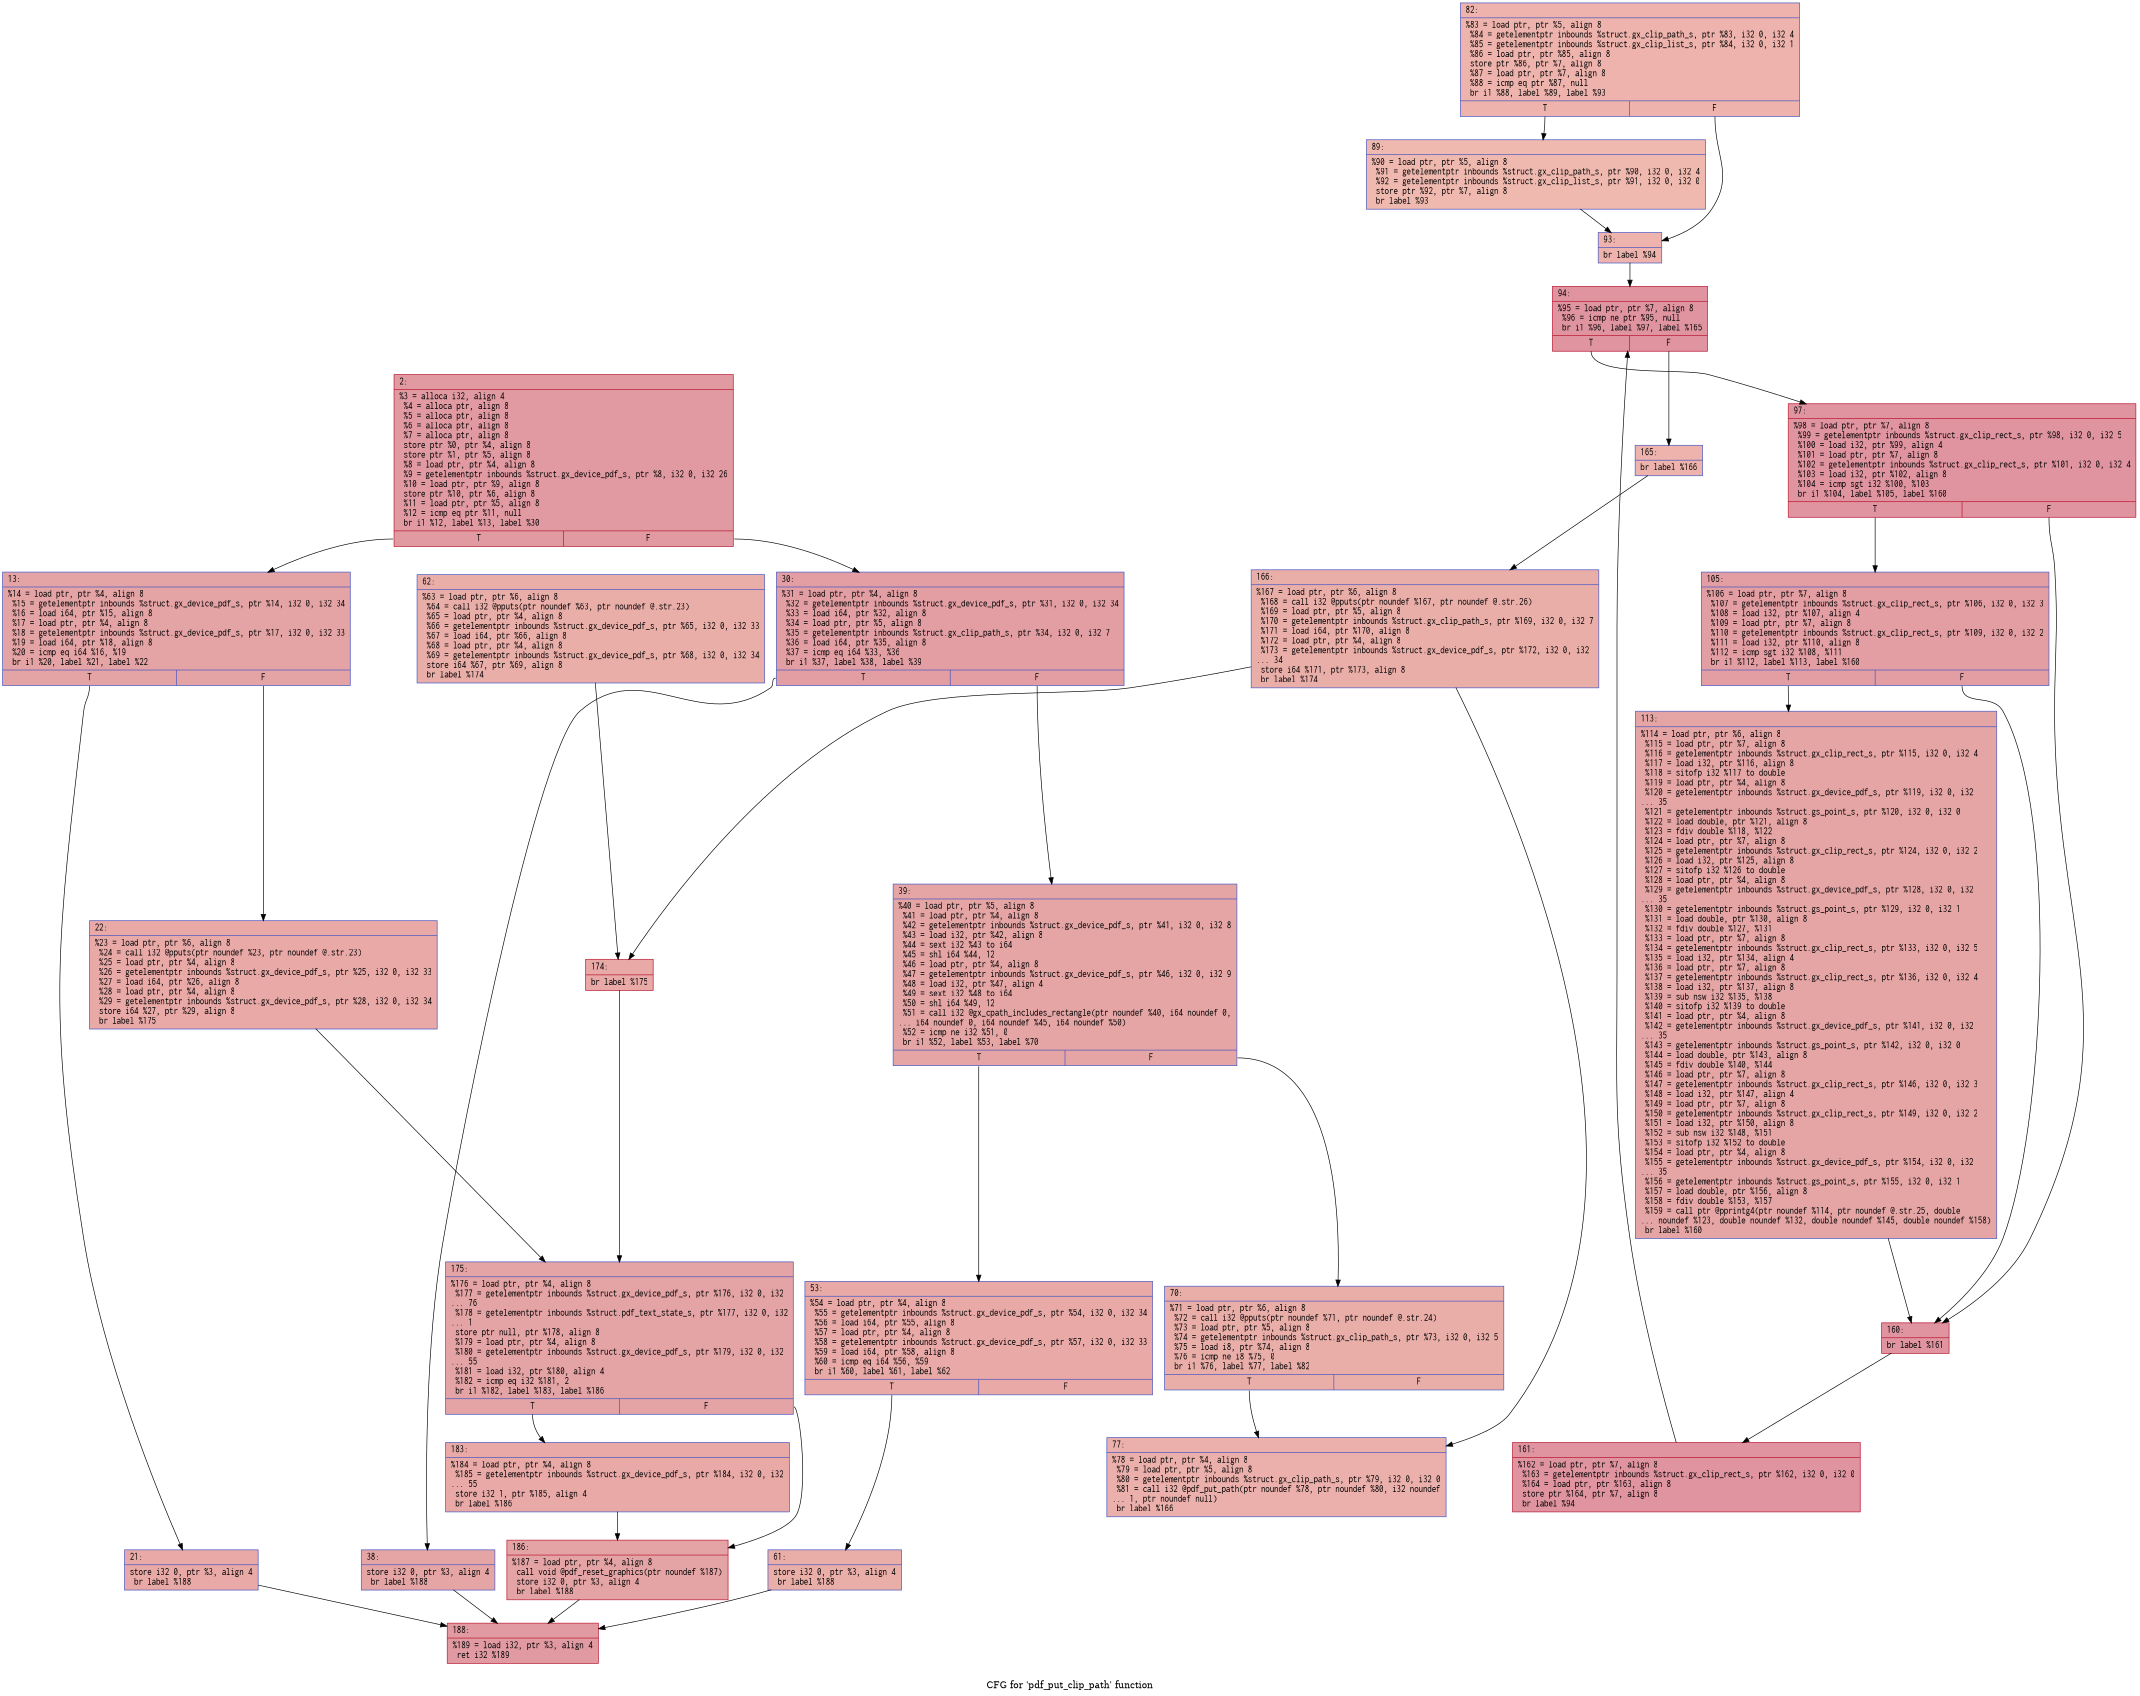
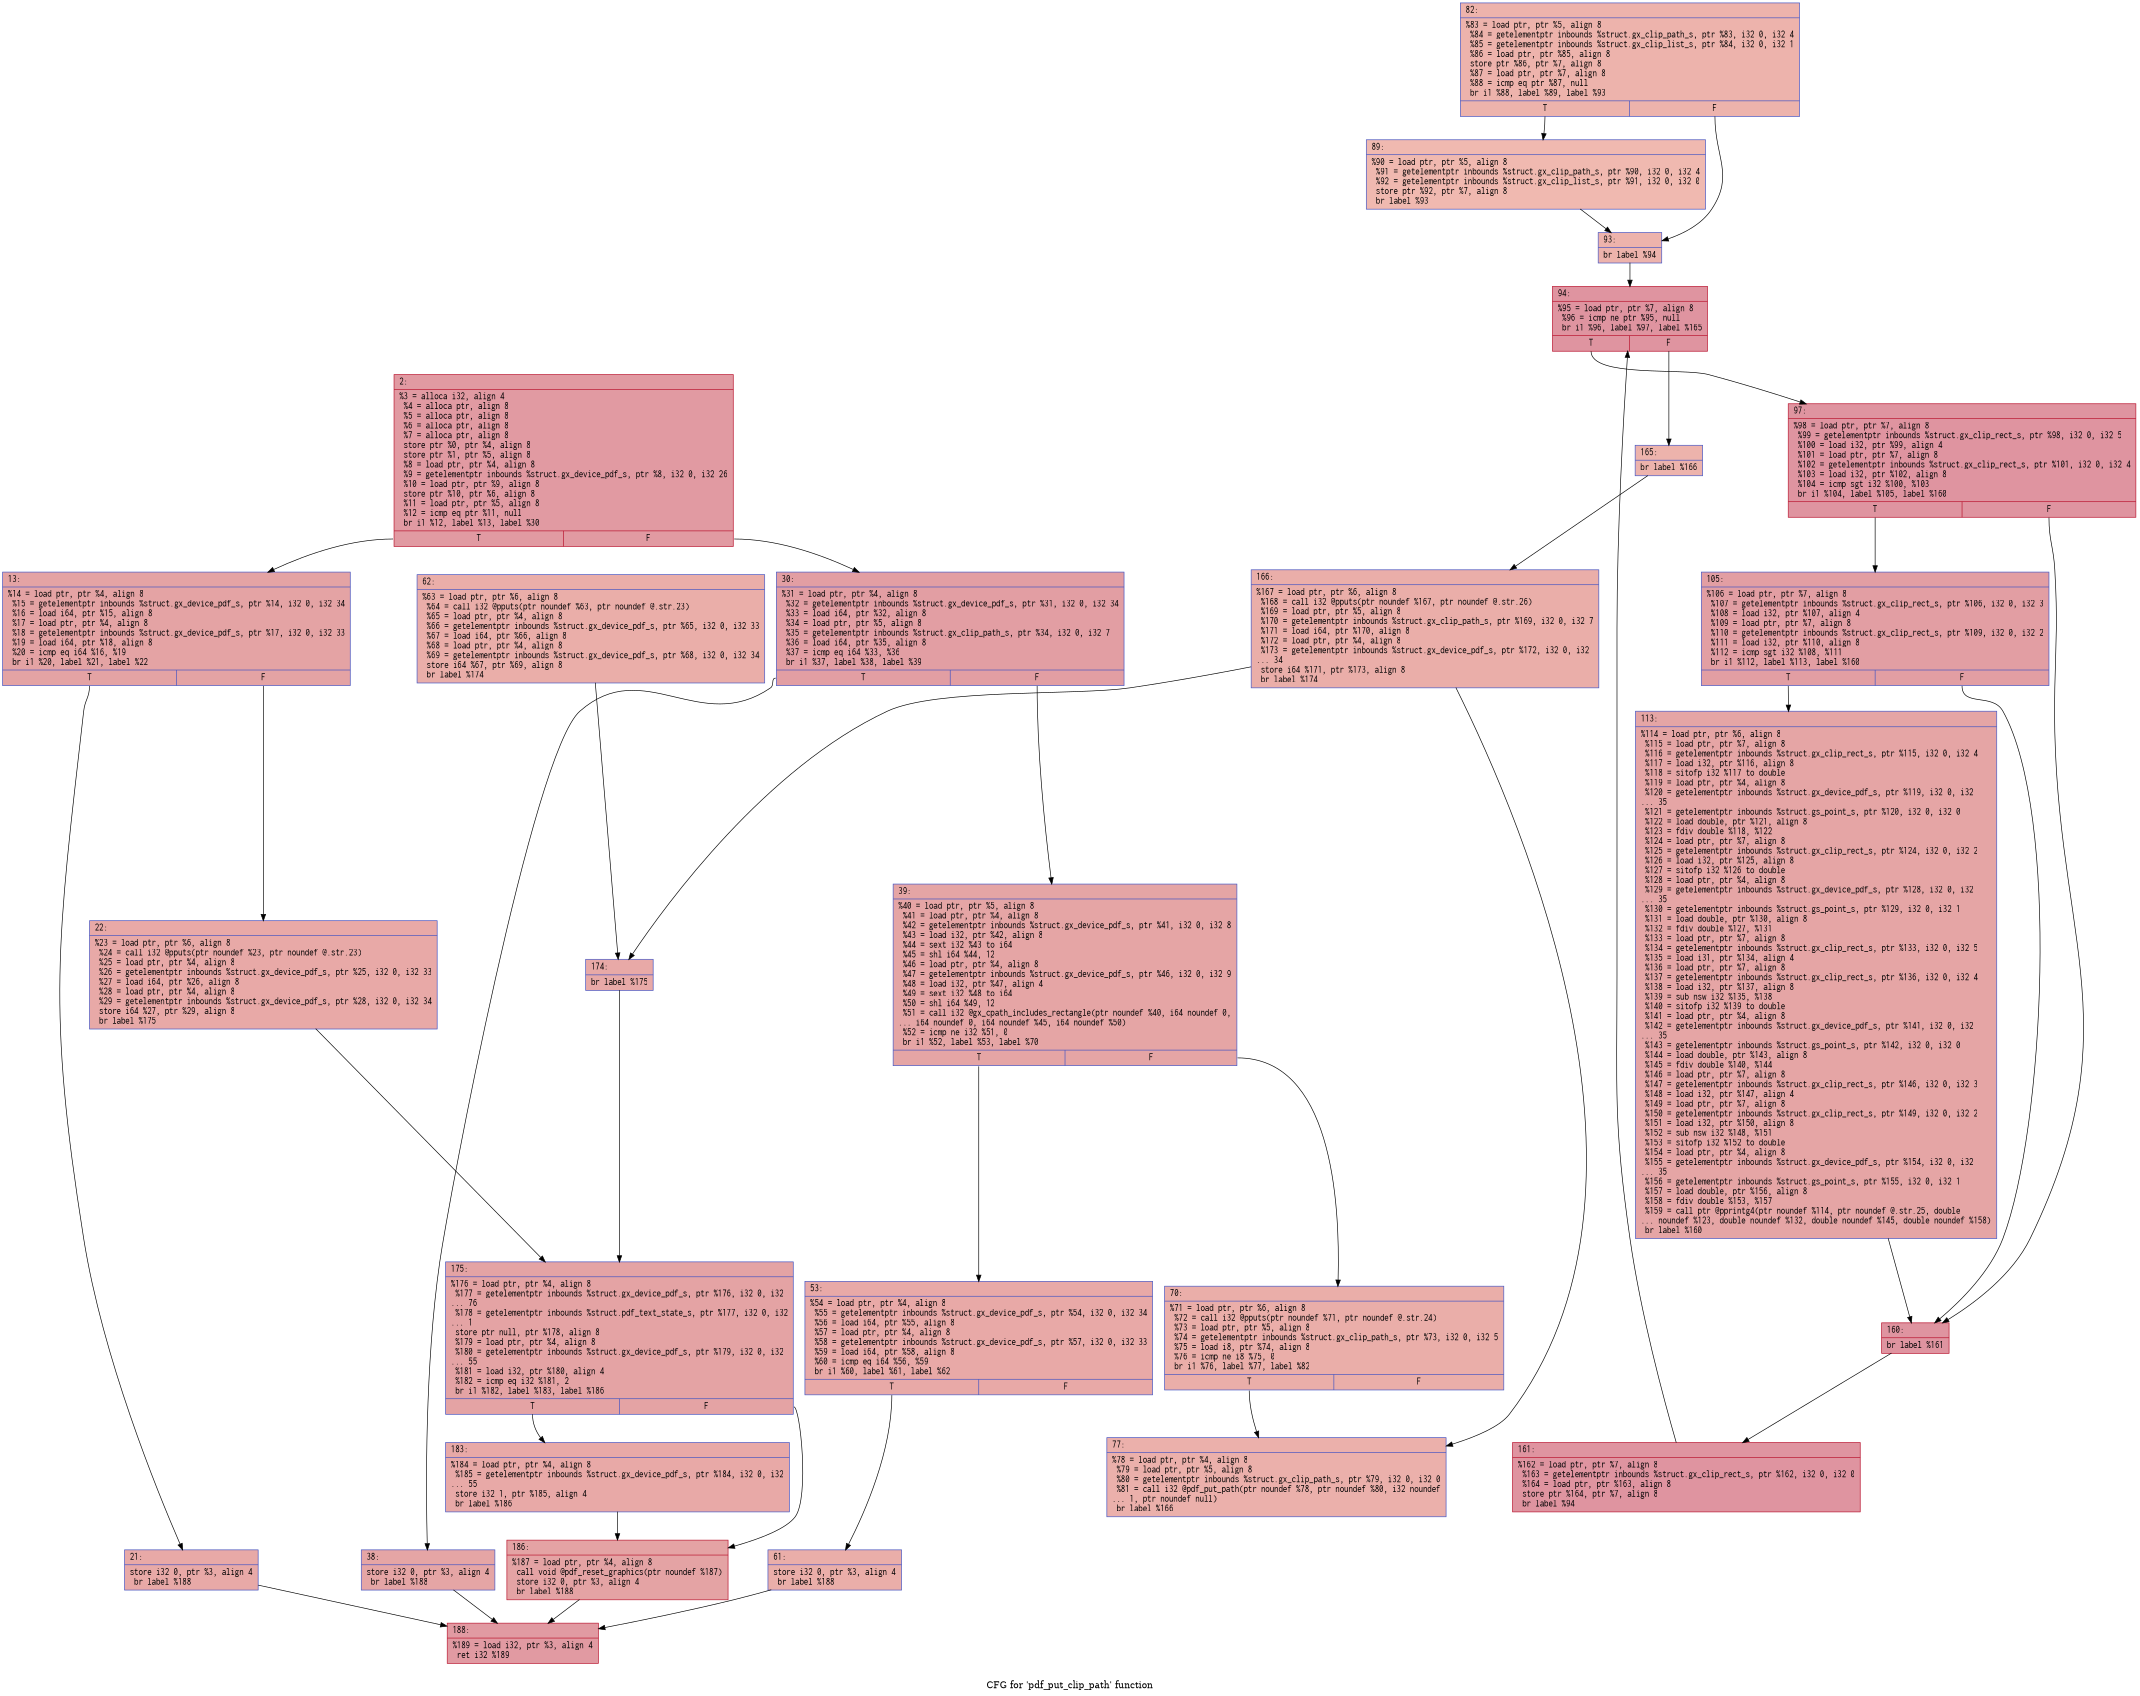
node "113:": text "%135 = load i32, ptr %134, align 4" -> "%135 = load i31, ptr %134, align 4"
node "174:": color #b70d28ff -> #3d50c3ff
